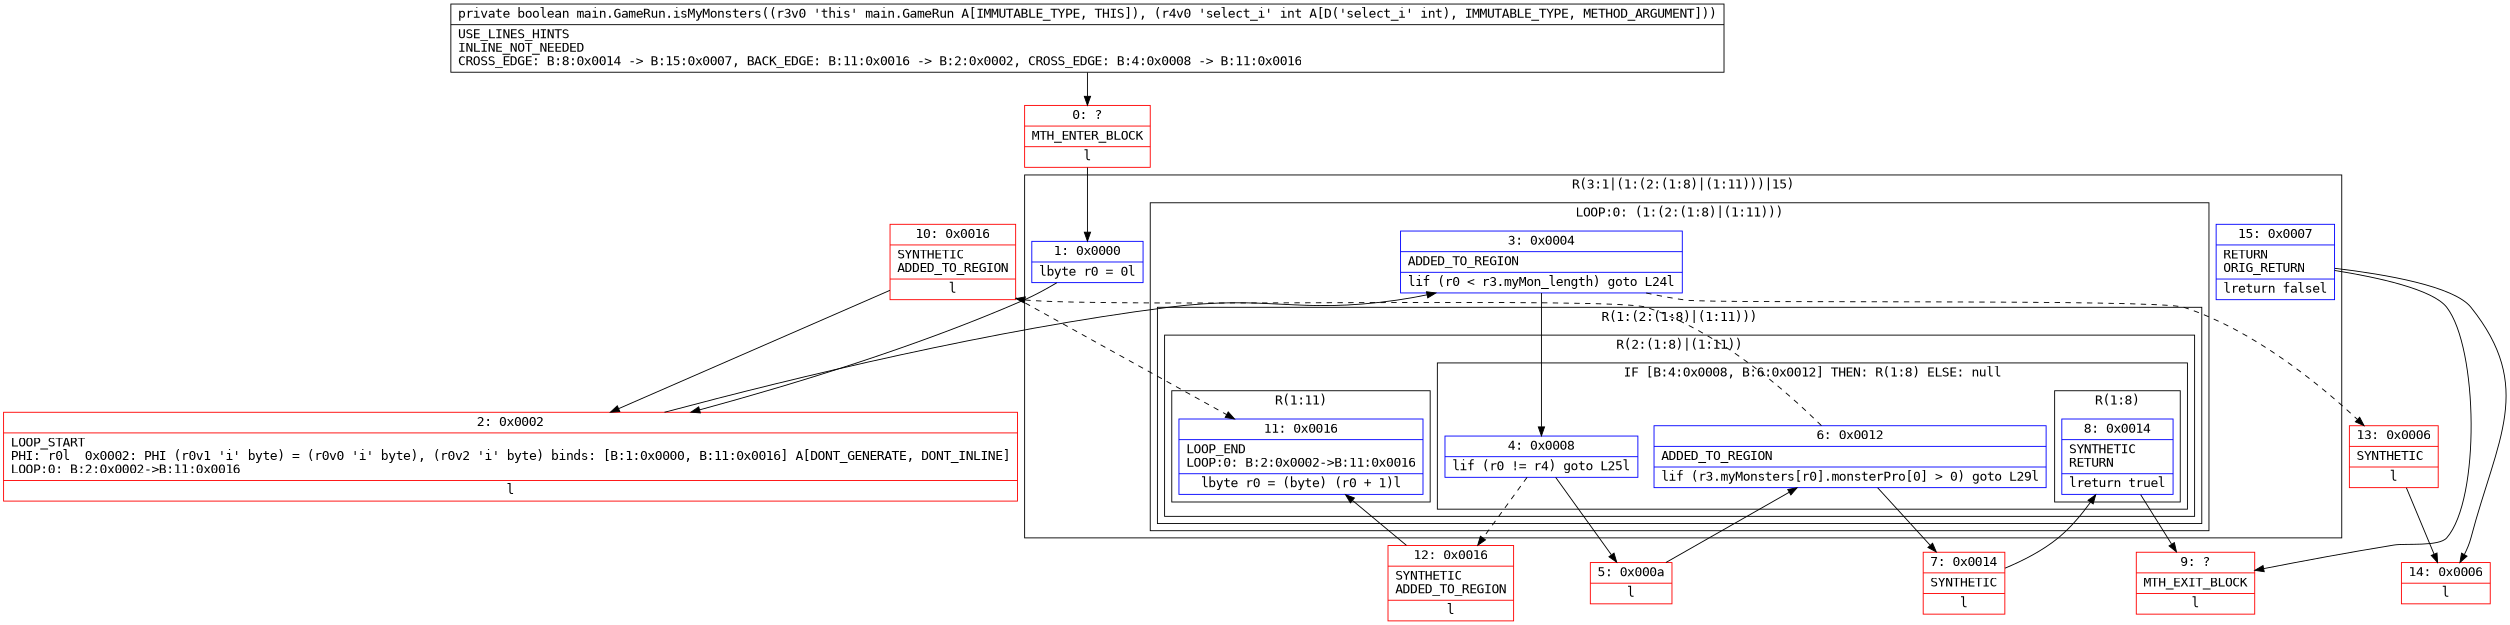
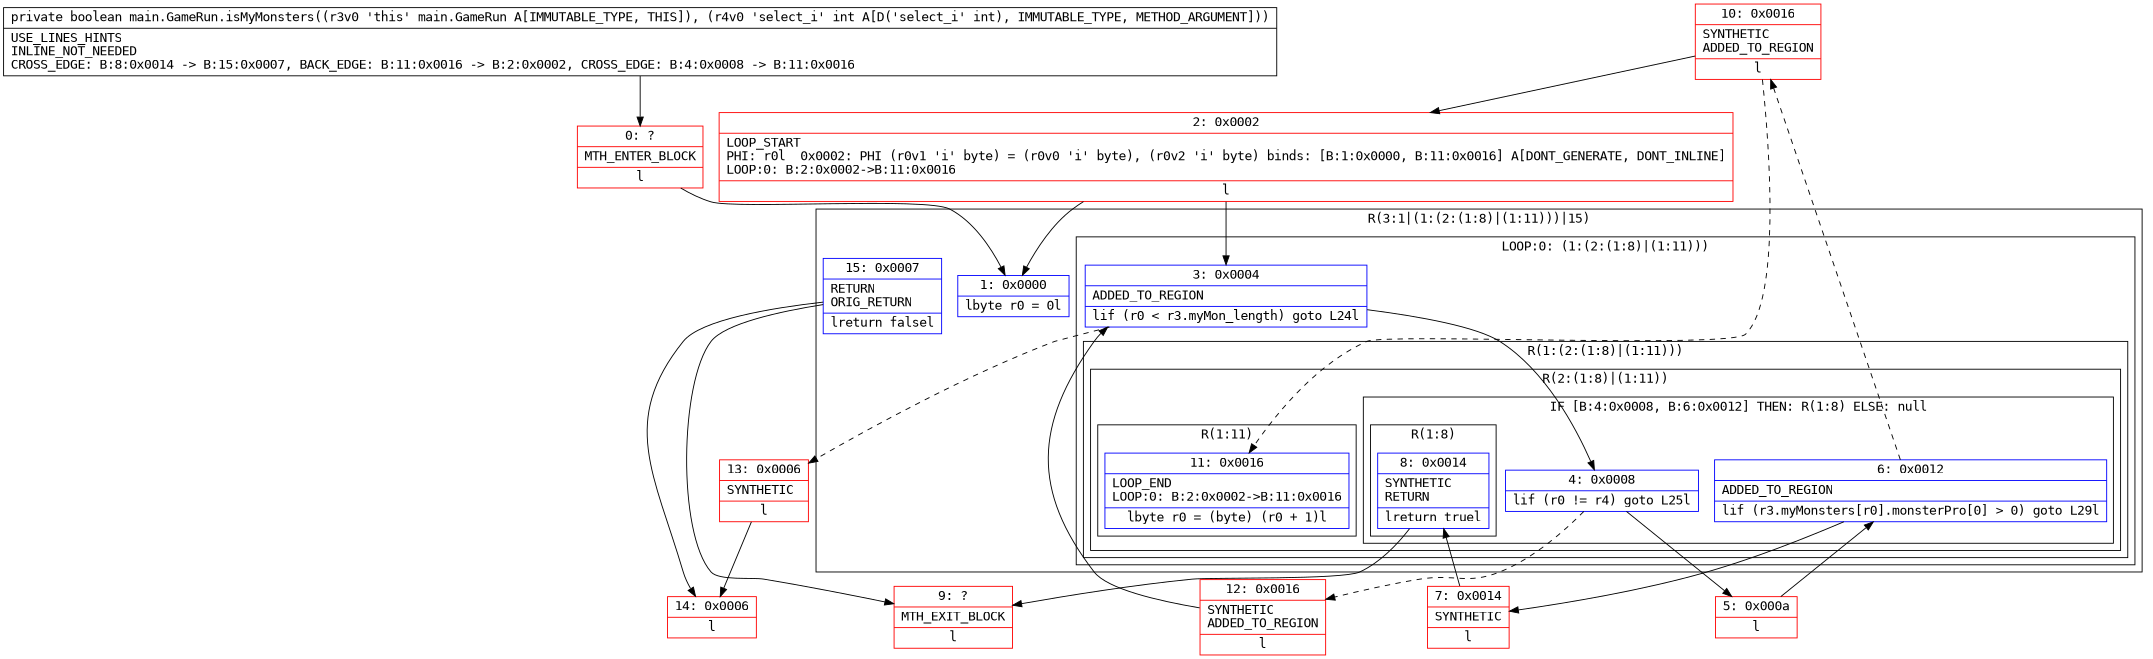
edge "1: 0x0000" -> "2: 0x0002": reversed
edge "12: 0x0016" -> "11: 0x0016": now "12: 0x0016" -> "3: 0x0004"
